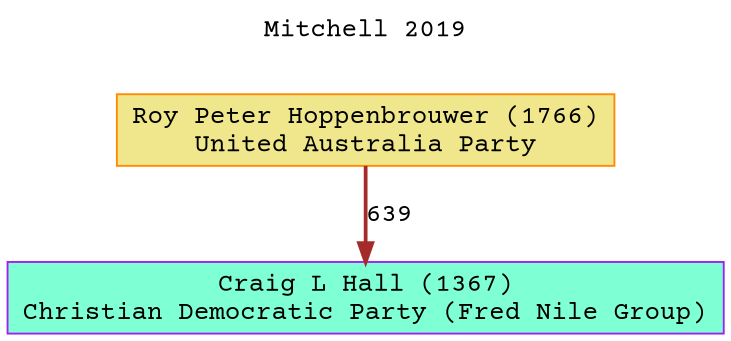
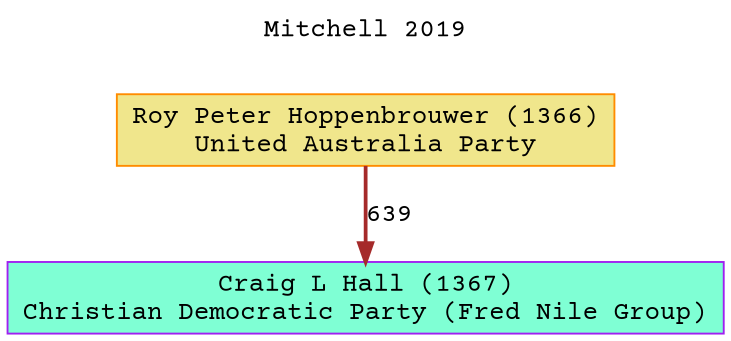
node "Roy Peter Hoppenbrouwer (1766) United Australia Party": label "Roy Peter Hoppenbrouwer (1766) United Australia Party" -> "Roy Peter Hoppenbrouwer (1366) United Australia Party"
